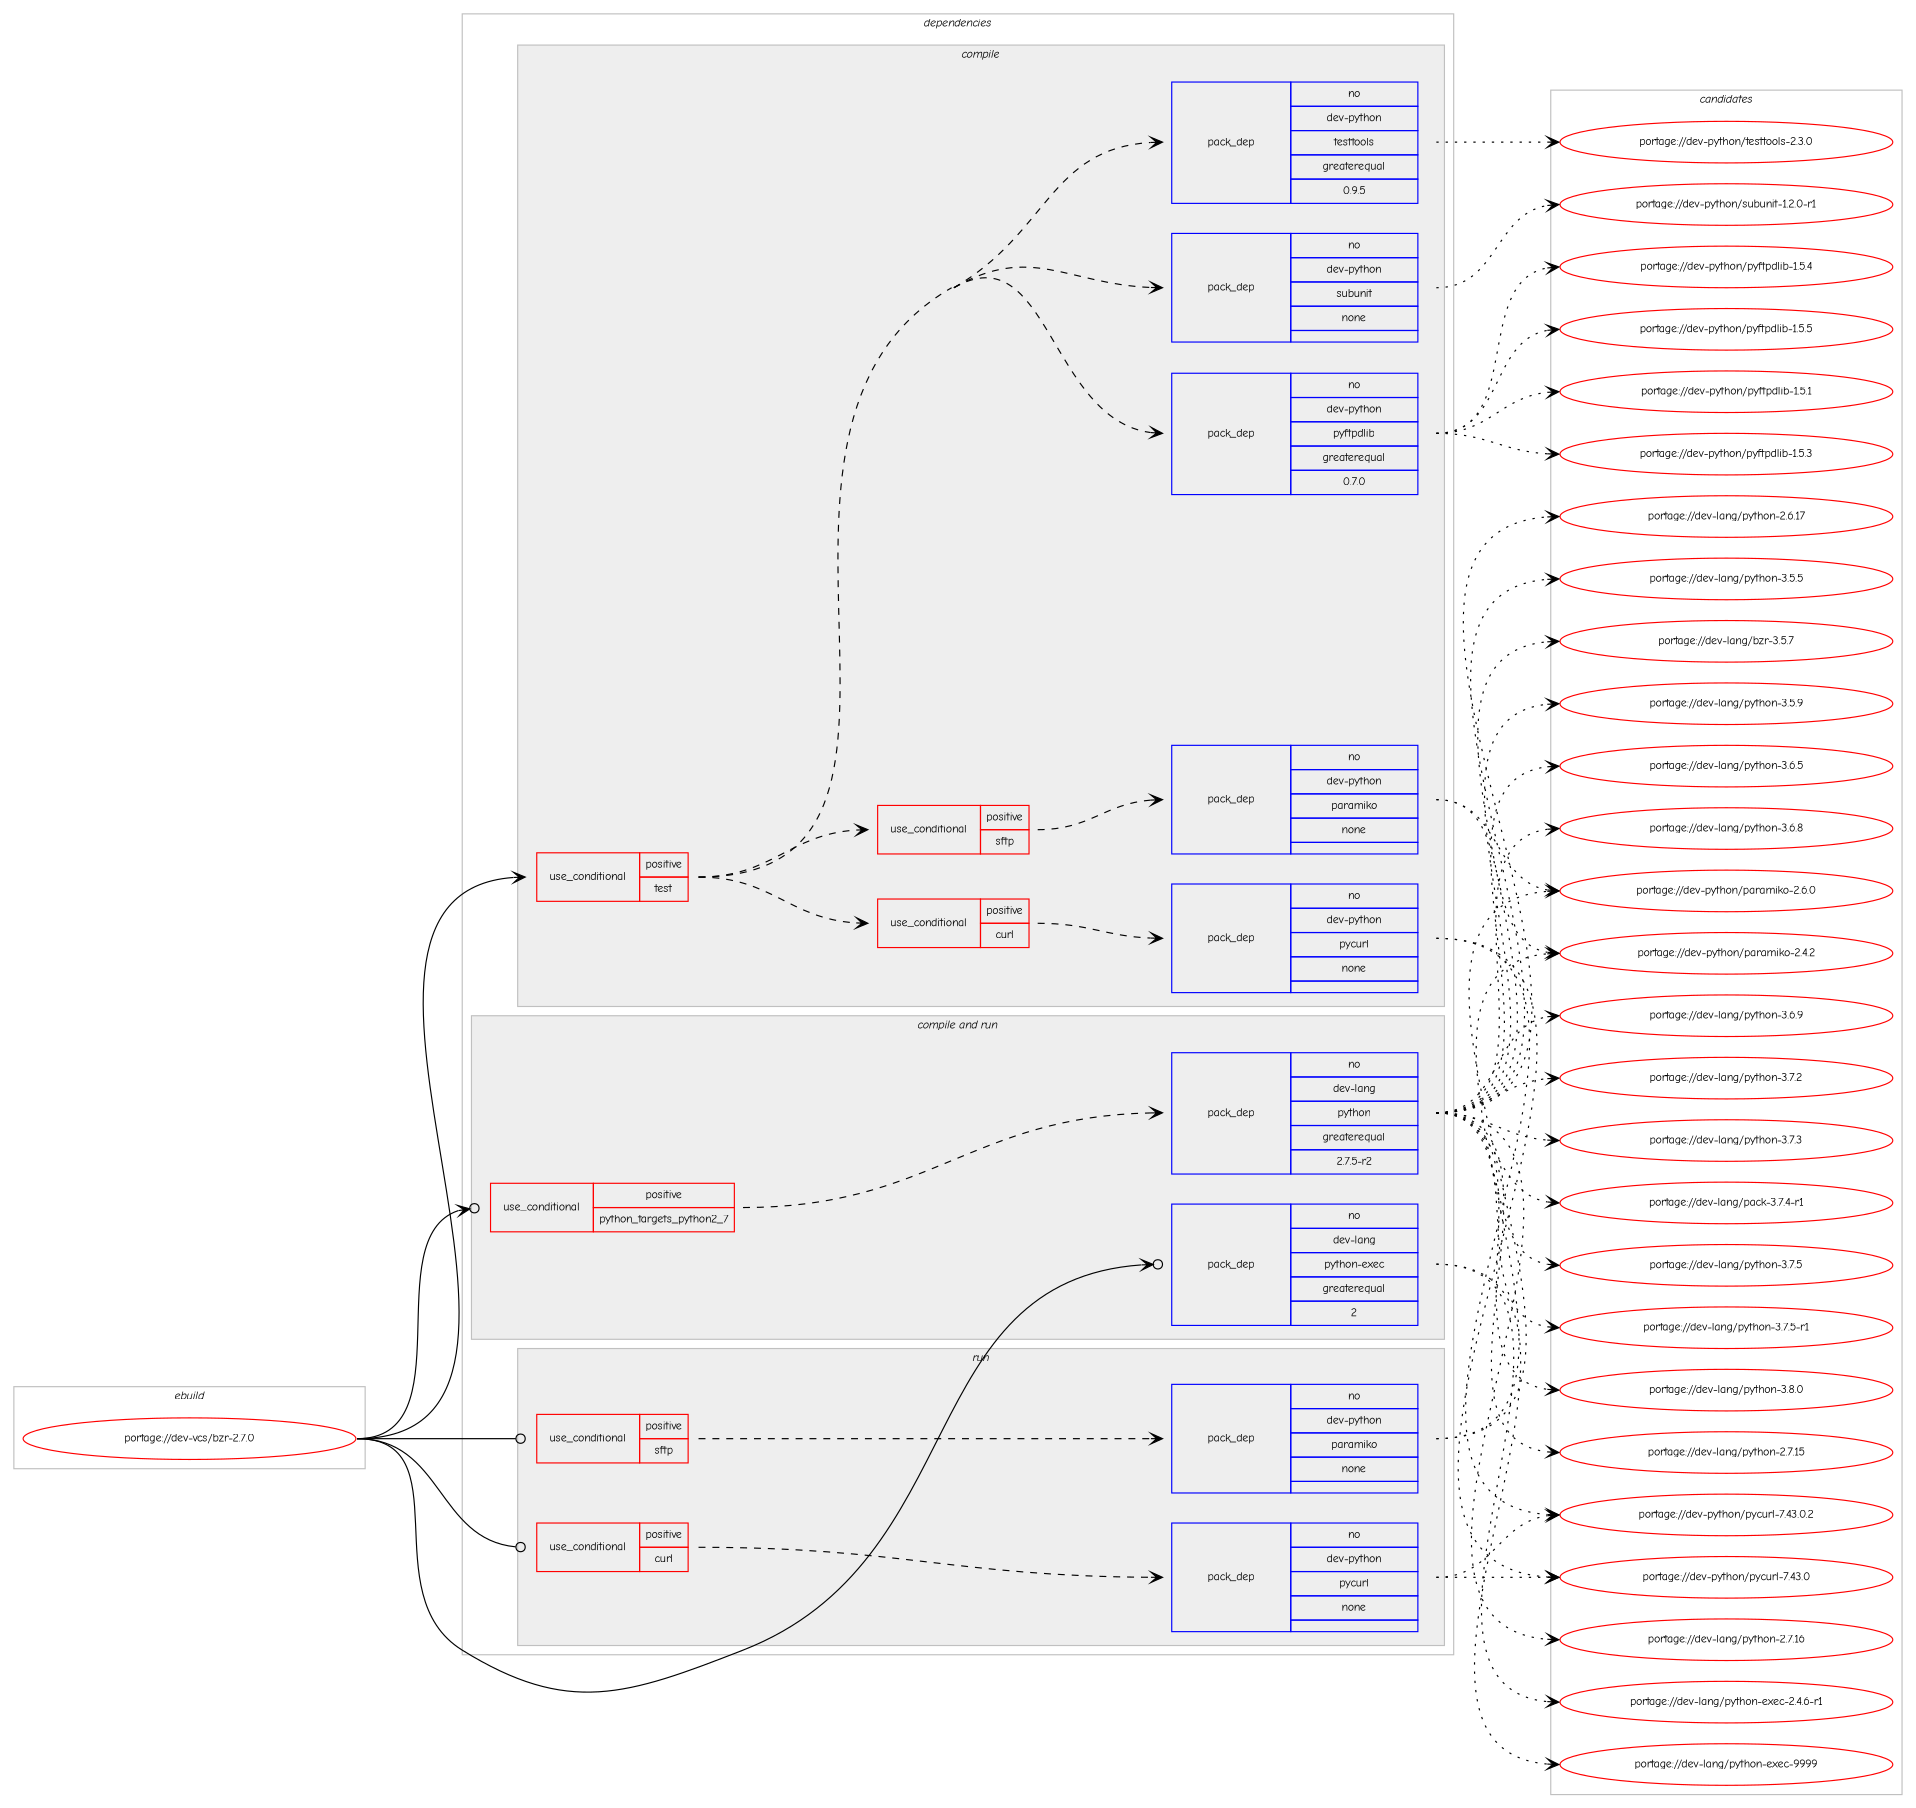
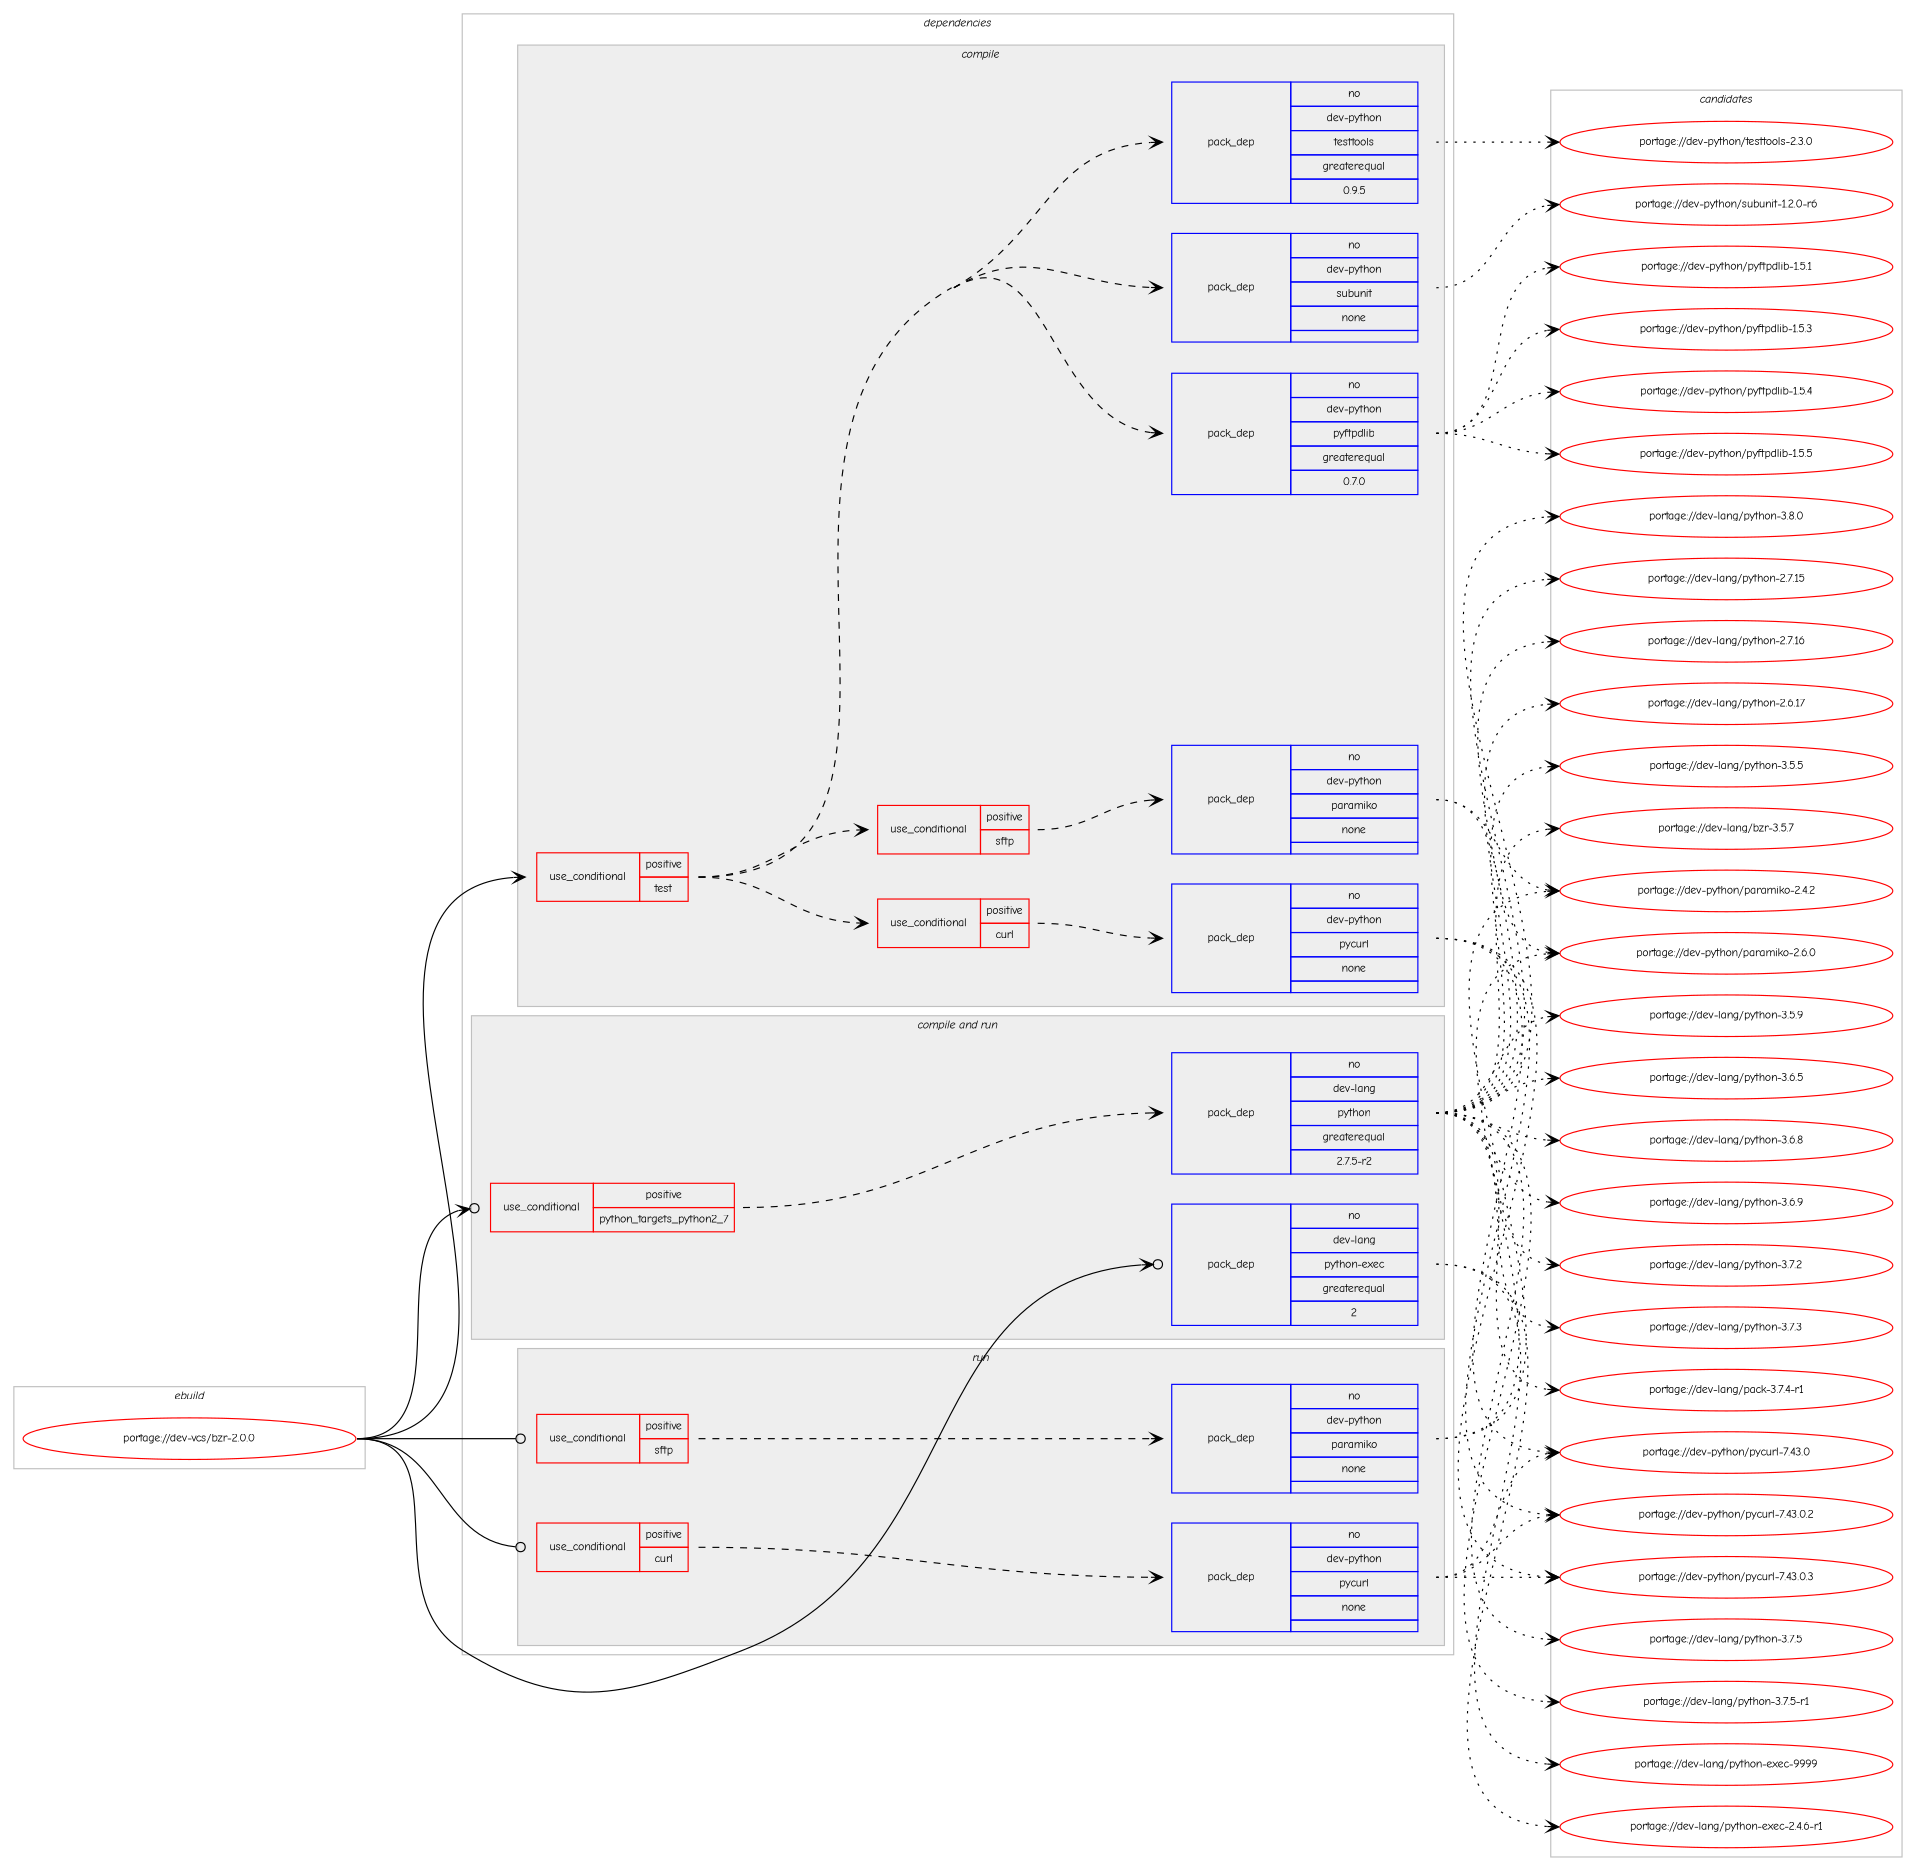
node "portage://dev-python/subunit-1.2.0-r1": label "portage://dev-python/subunit-1.2.0-r1" -> "portage://dev-python/subunit-1.2.0-r6"
node "portage://dev-vcs/bzr-2.7.0": label "portage://dev-vcs/bzr-2.7.0" -> "portage://dev-vcs/bzr-2.0.0"
node "portage://dev-python/pycurl-7.43.0.3": added
